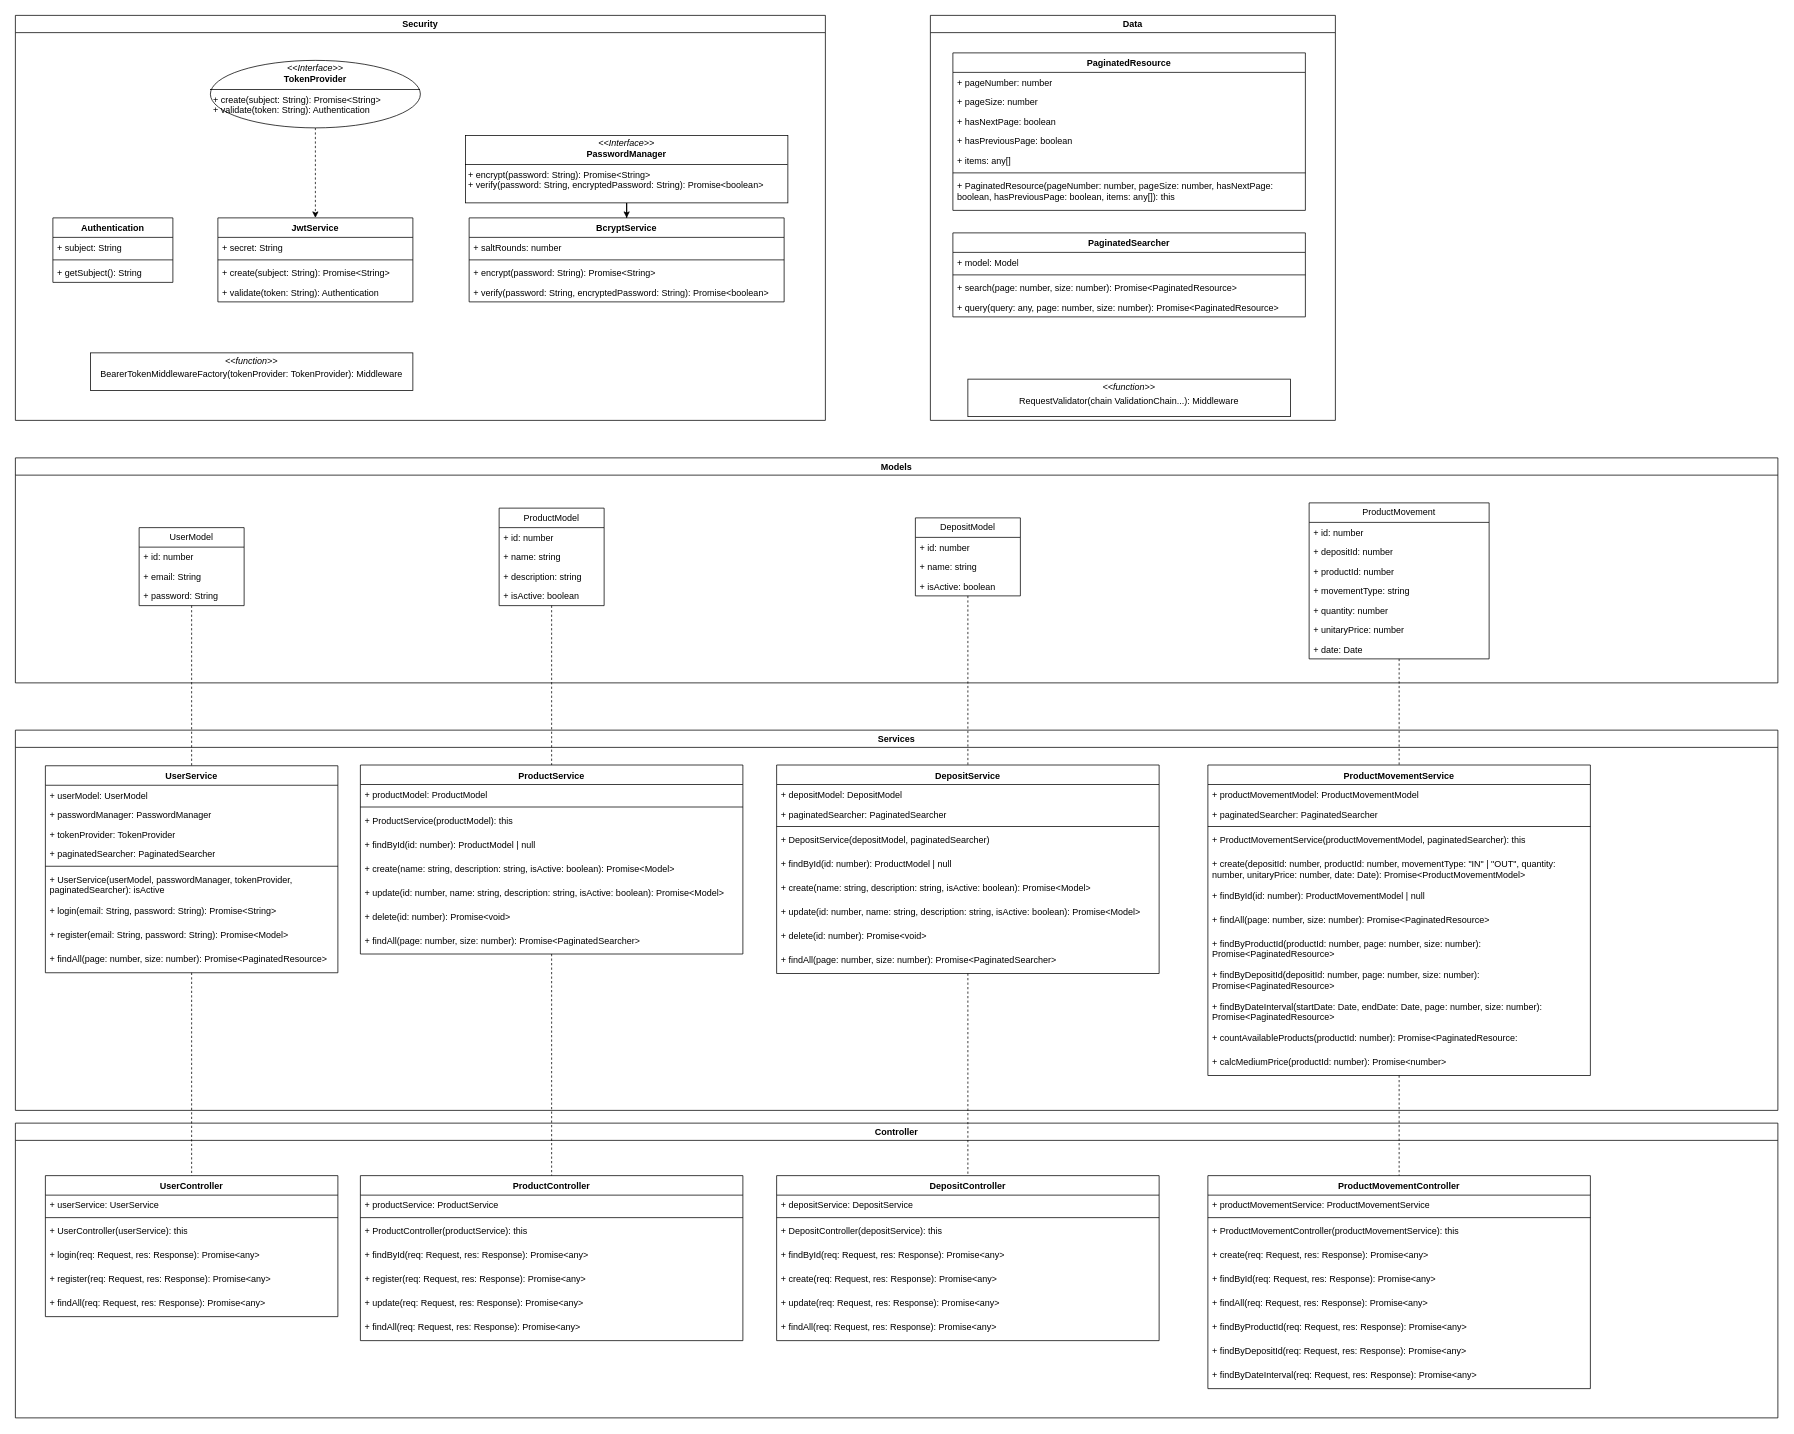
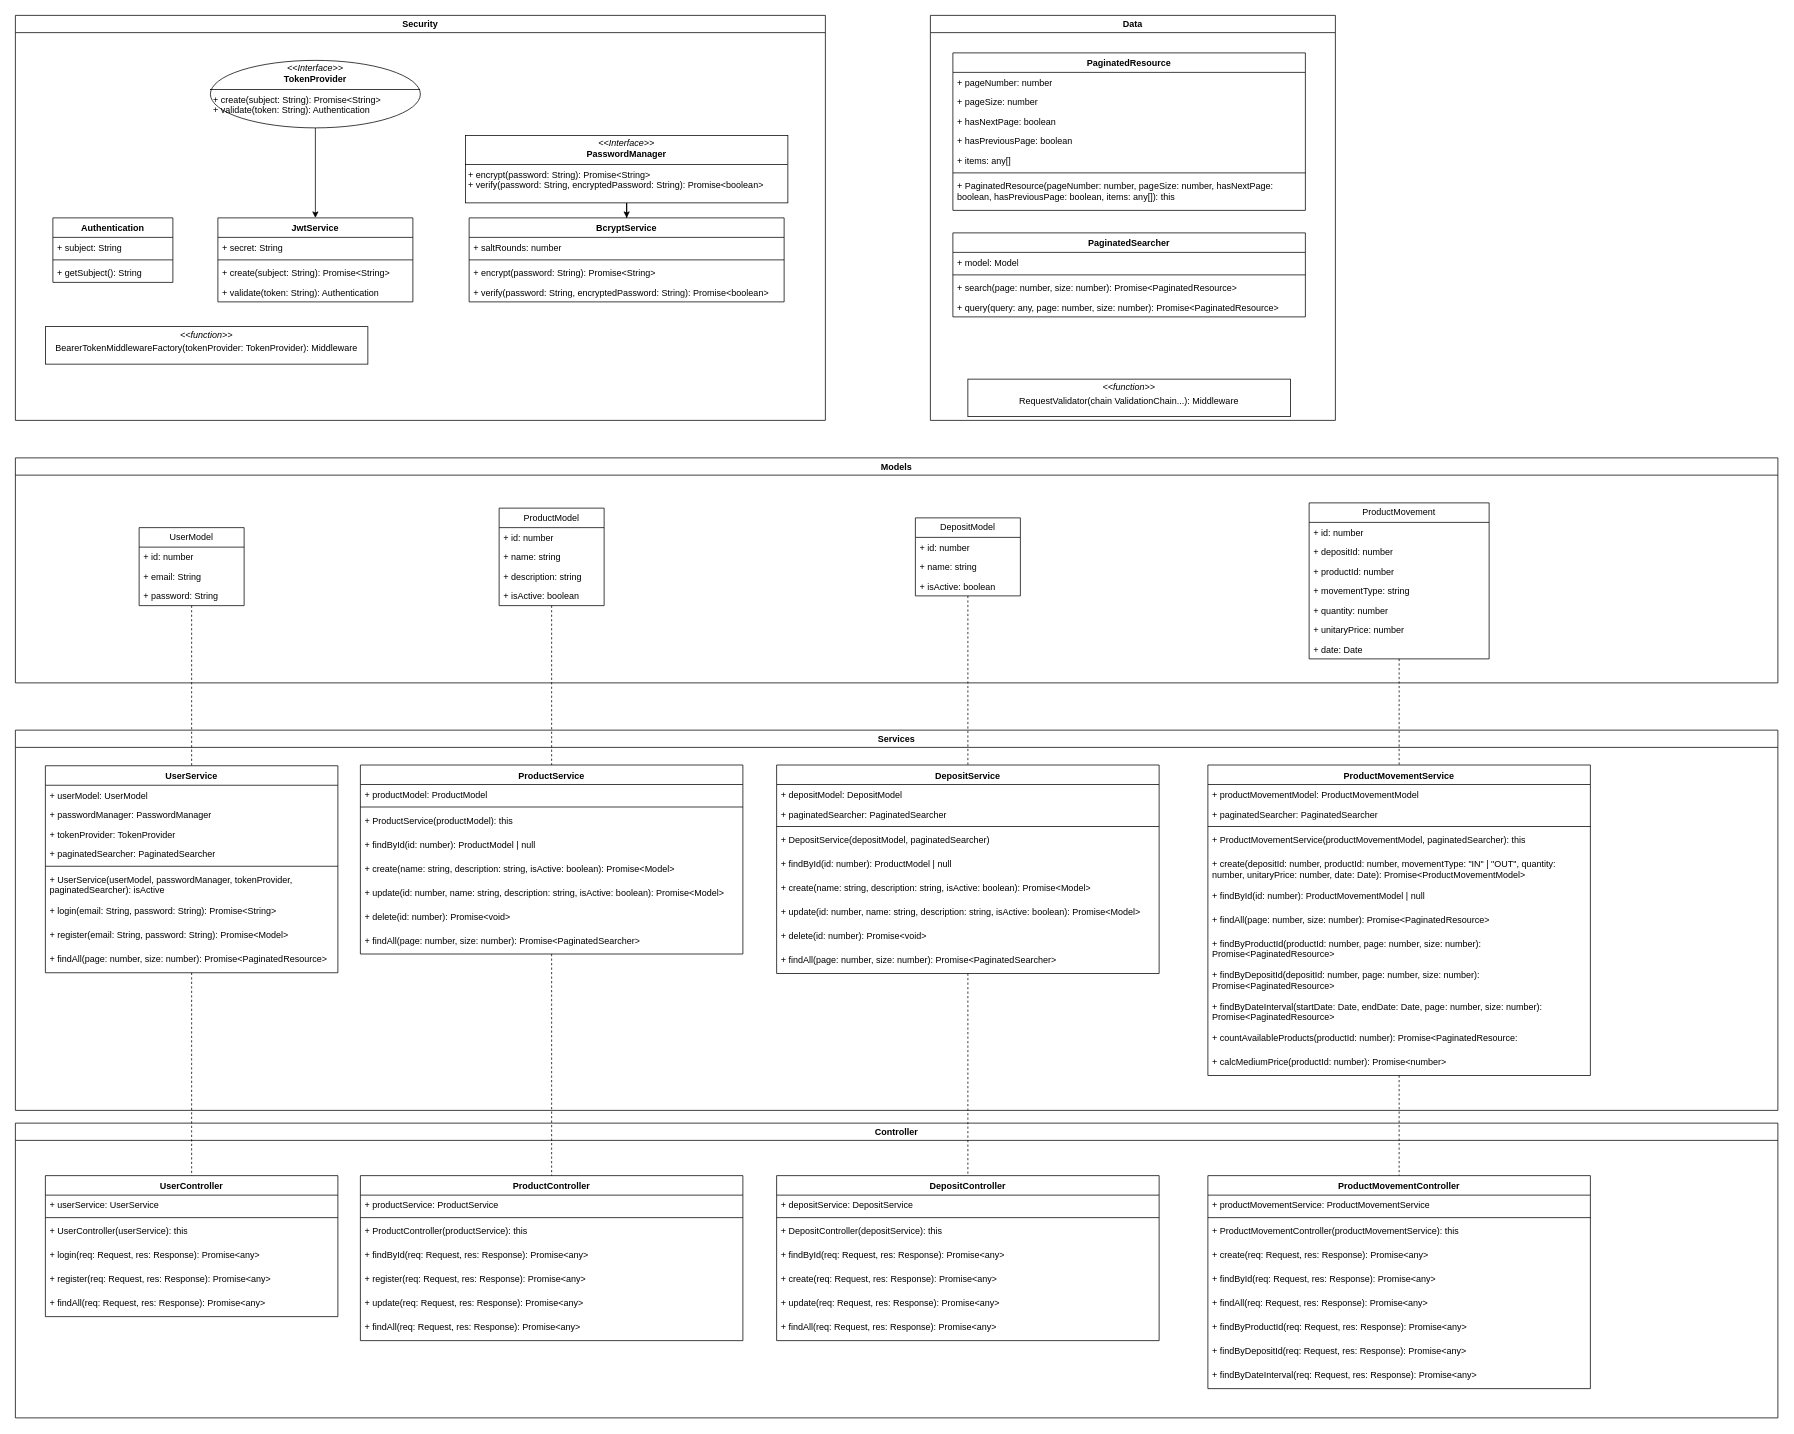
edge "<<Interface>> TokenProvider + create(subject: String): Promise<String> + validate(token: String): Authentication" -> "JwtService": style dashed -> solid
node "<<function>> BearerTokenMiddlewareFactory(tokenProvider: TokenProvider): Middleware": moved (252, 372) -> (207, 345)
